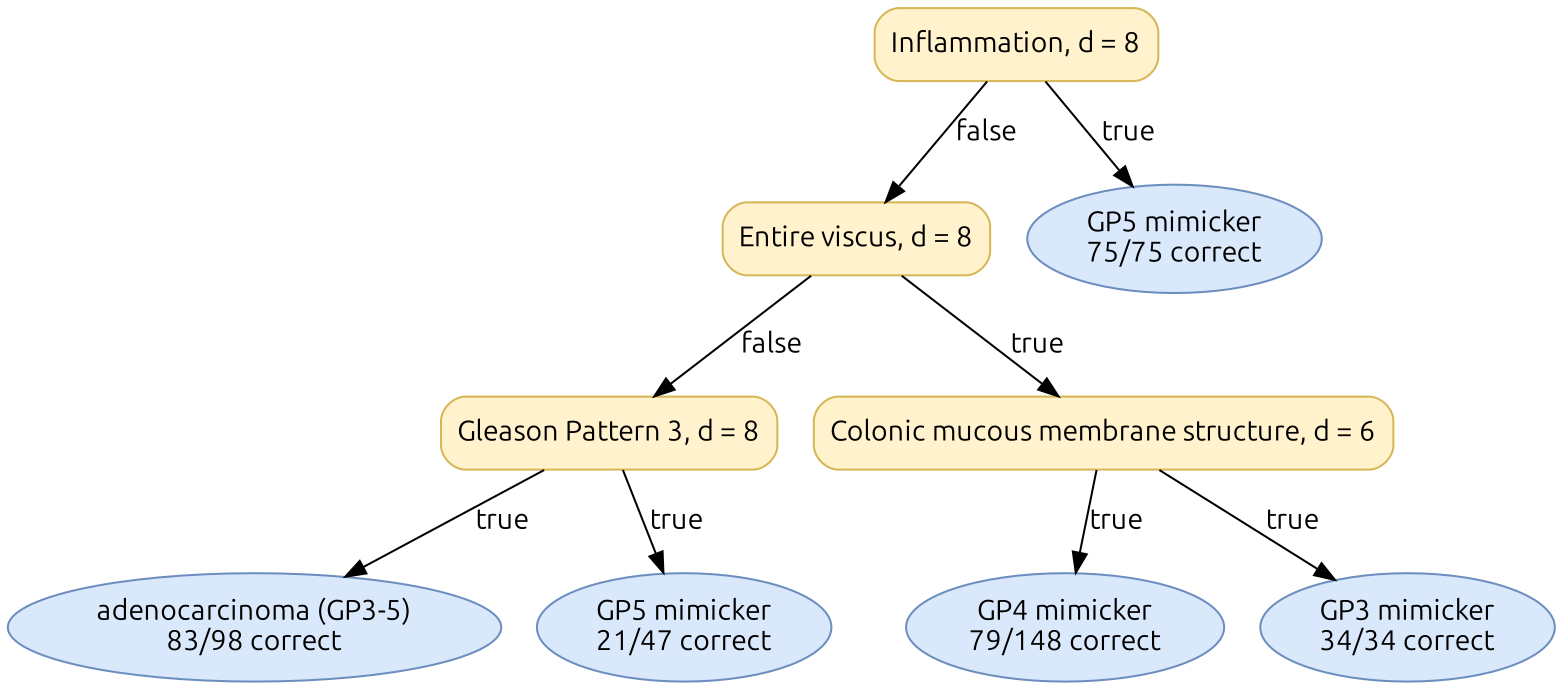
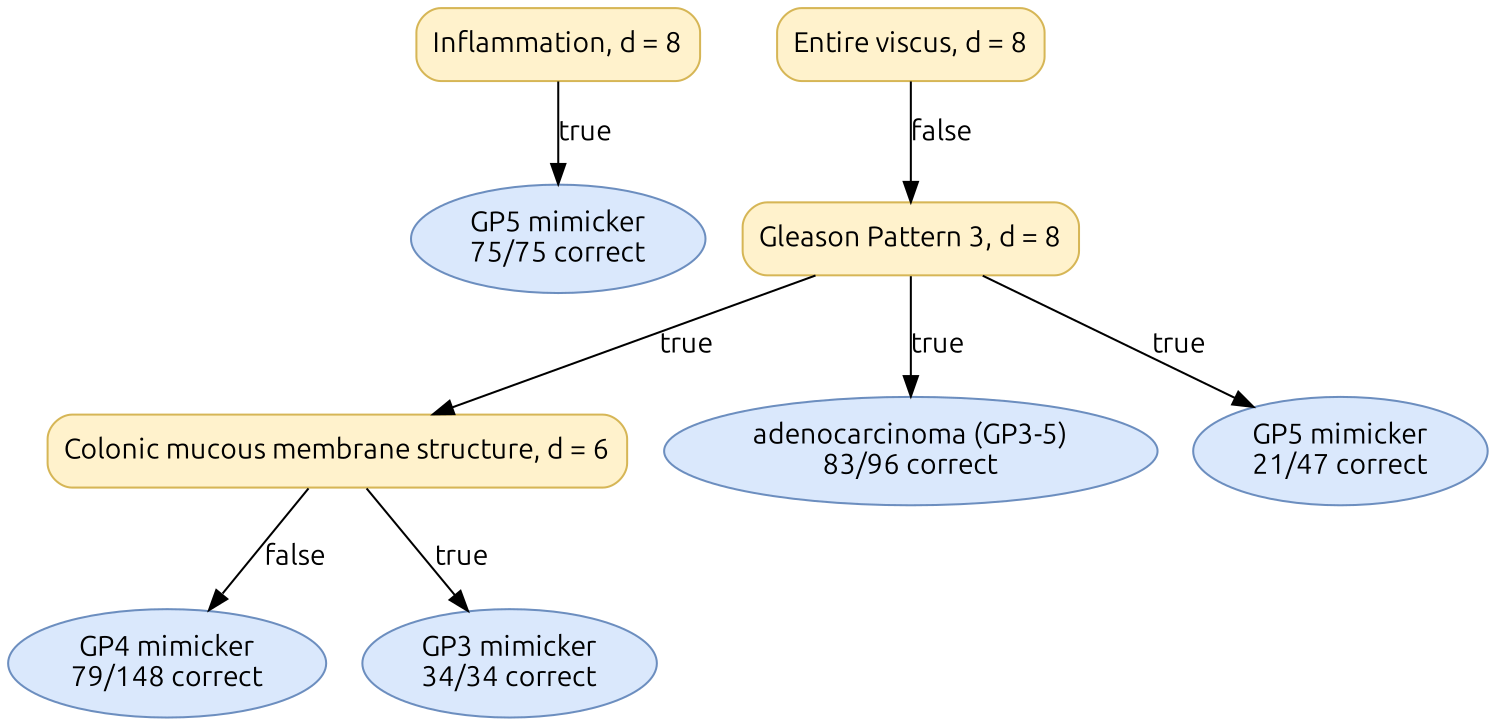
edge "Inflammation, d = 8" -> "Entire viscus, d = 8": removed, label "false"
edge "Entire viscus, d = 8" -> "Colonic mucous membrane structure, d = 6": now "Gleason Pattern 3, d = 8" -> "Colonic mucous membrane structure, d = 6"
edge "Colonic mucous membrane structure, d = 6" -> "GP4 mimicker": label "true" -> "false"
node "adenocarcinoma (GP3-5)": text "83/98 correct" -> "83/96 correct"
